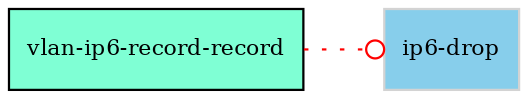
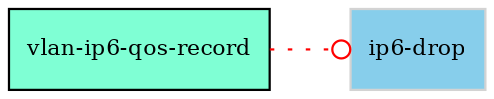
node "vlan-ip6-record-record": label "vlan-ip6-record-record" -> "vlan-ip6-qos-record"
